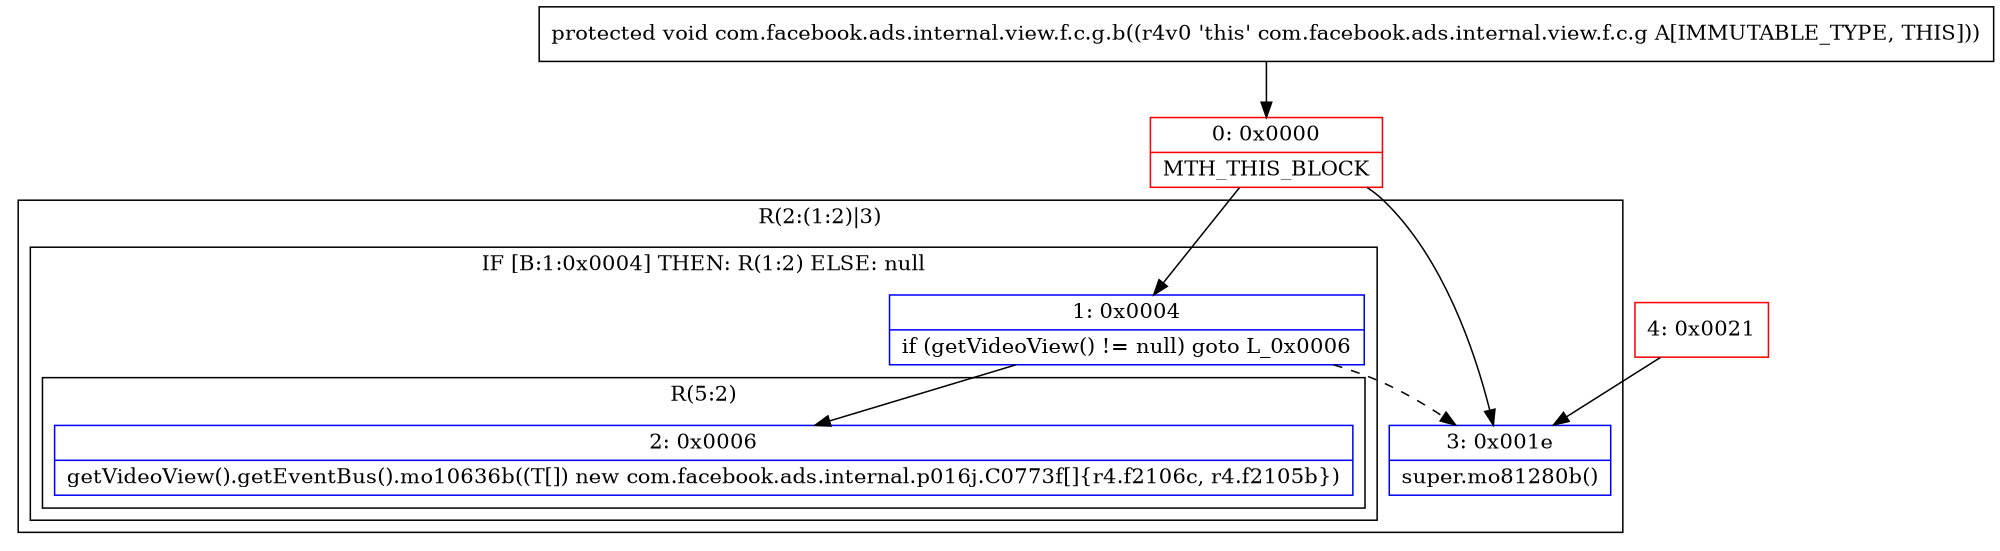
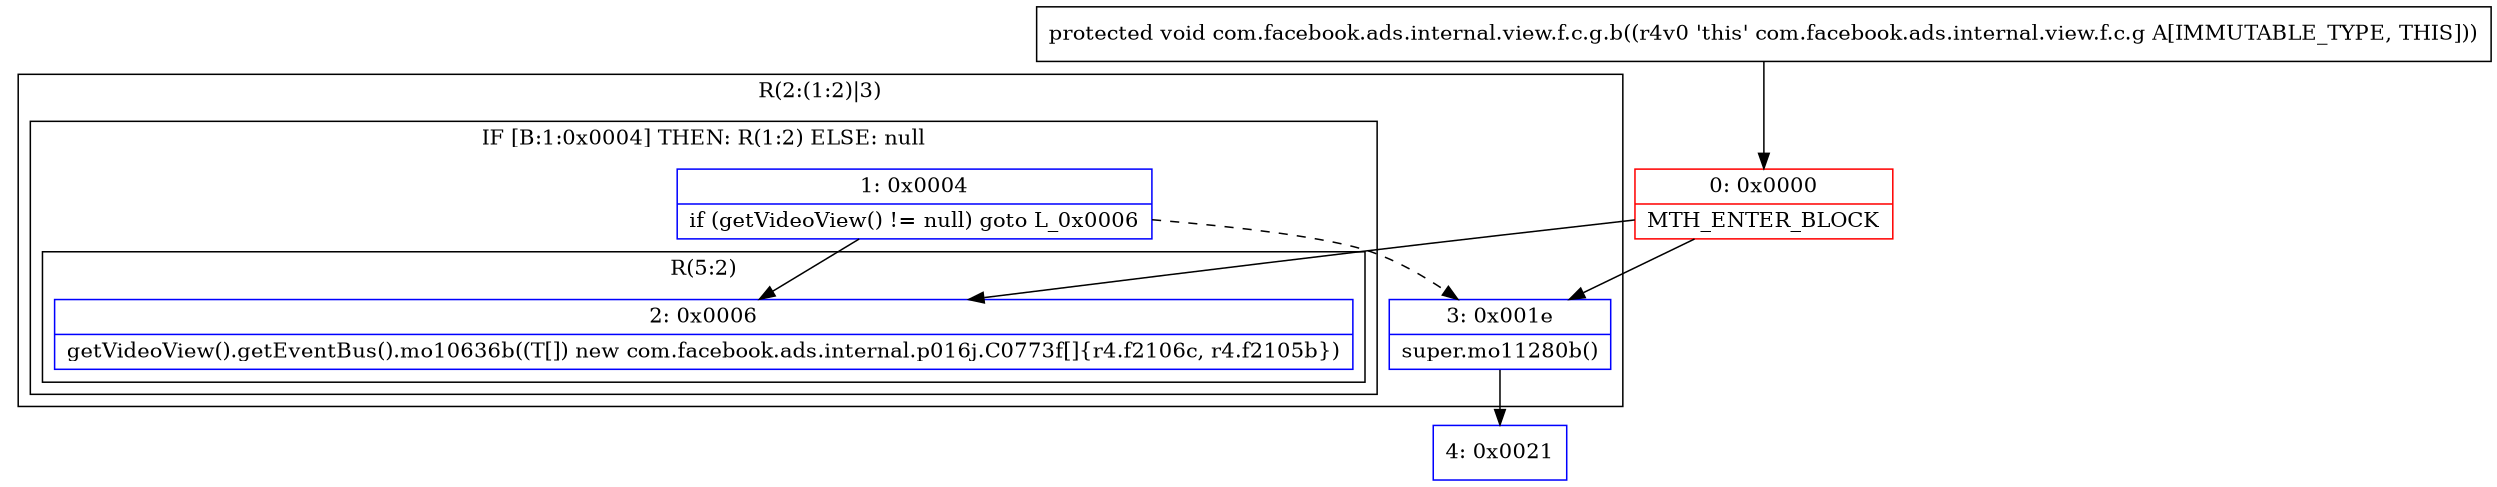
node "0: 0x0000": text "MTH_THIS_BLOCK" -> "MTH_ENTER_BLOCK"
edge "0: 0x0000" -> "1: 0x0004": now "0: 0x0000" -> "2: 0x0006"
node "4: 0x0021": color red -> blue
edge "4: 0x0021" -> "3: 0x001e": reversed
node "3: 0x001e": text "super.mo81280b()" -> "super.mo11280b()"
